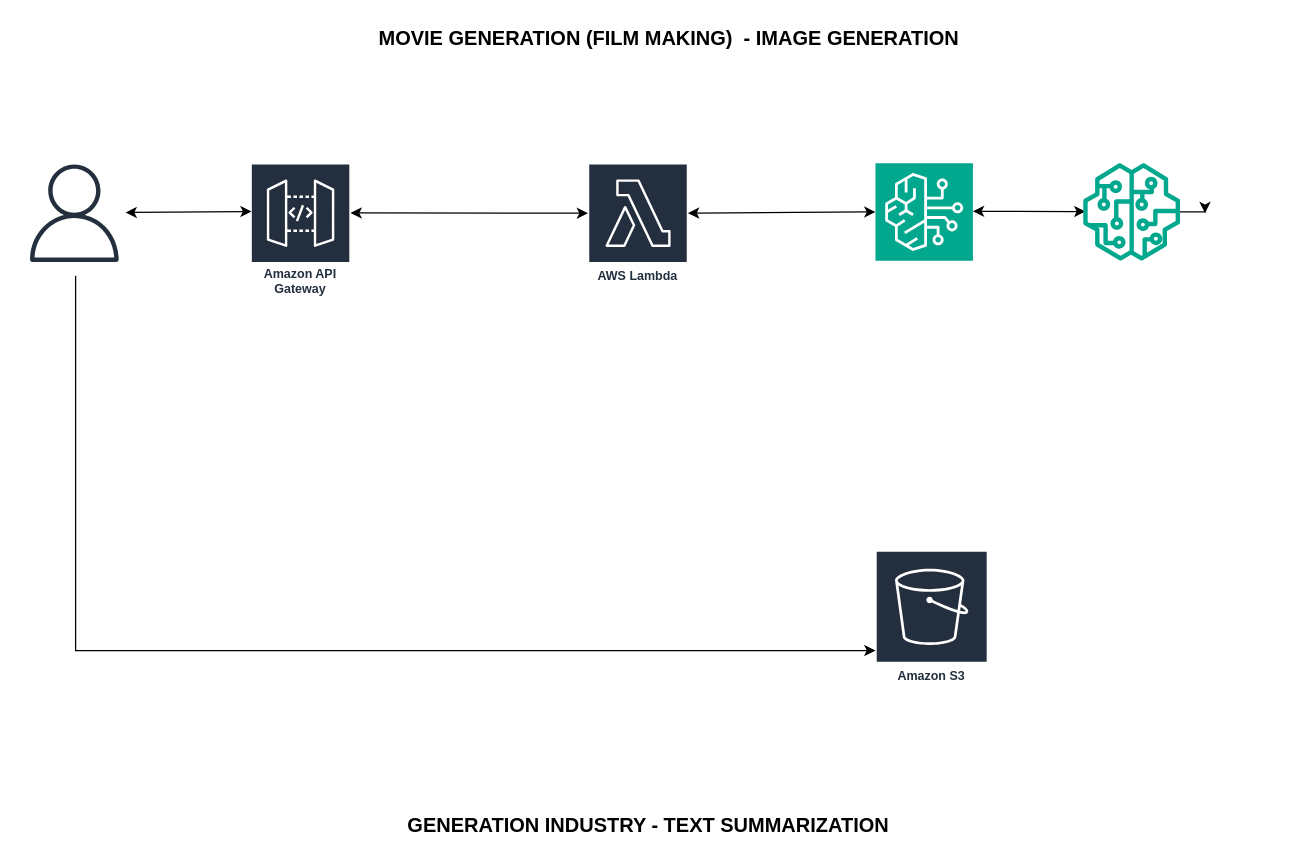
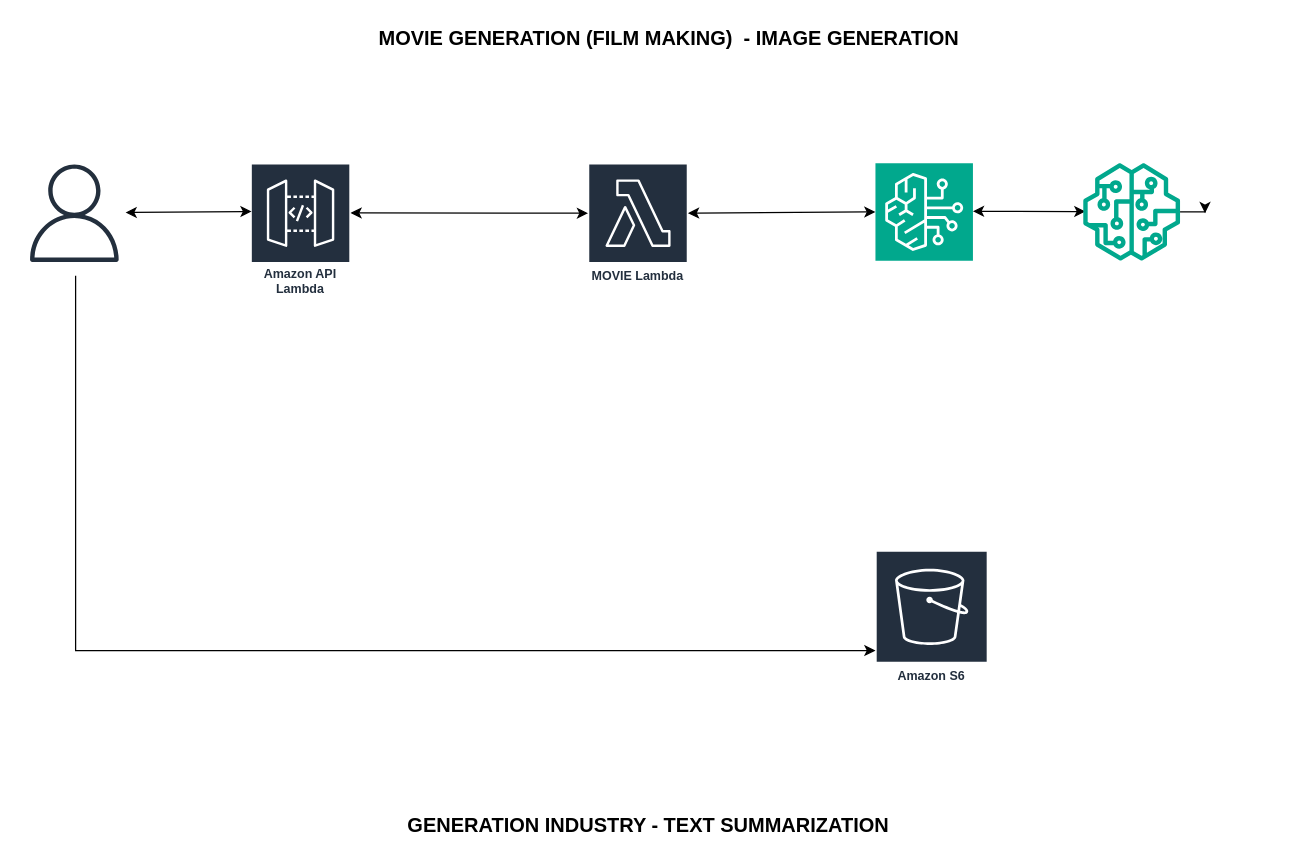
node "AWS Lambda": label "AWS Lambda" -> "MOVIE Lambda"
node "Amazon API Gateway": label "Amazon API Gateway" -> "Amazon API Lambda"
node "Amazon S3": label "Amazon S3" -> "Amazon S6"
